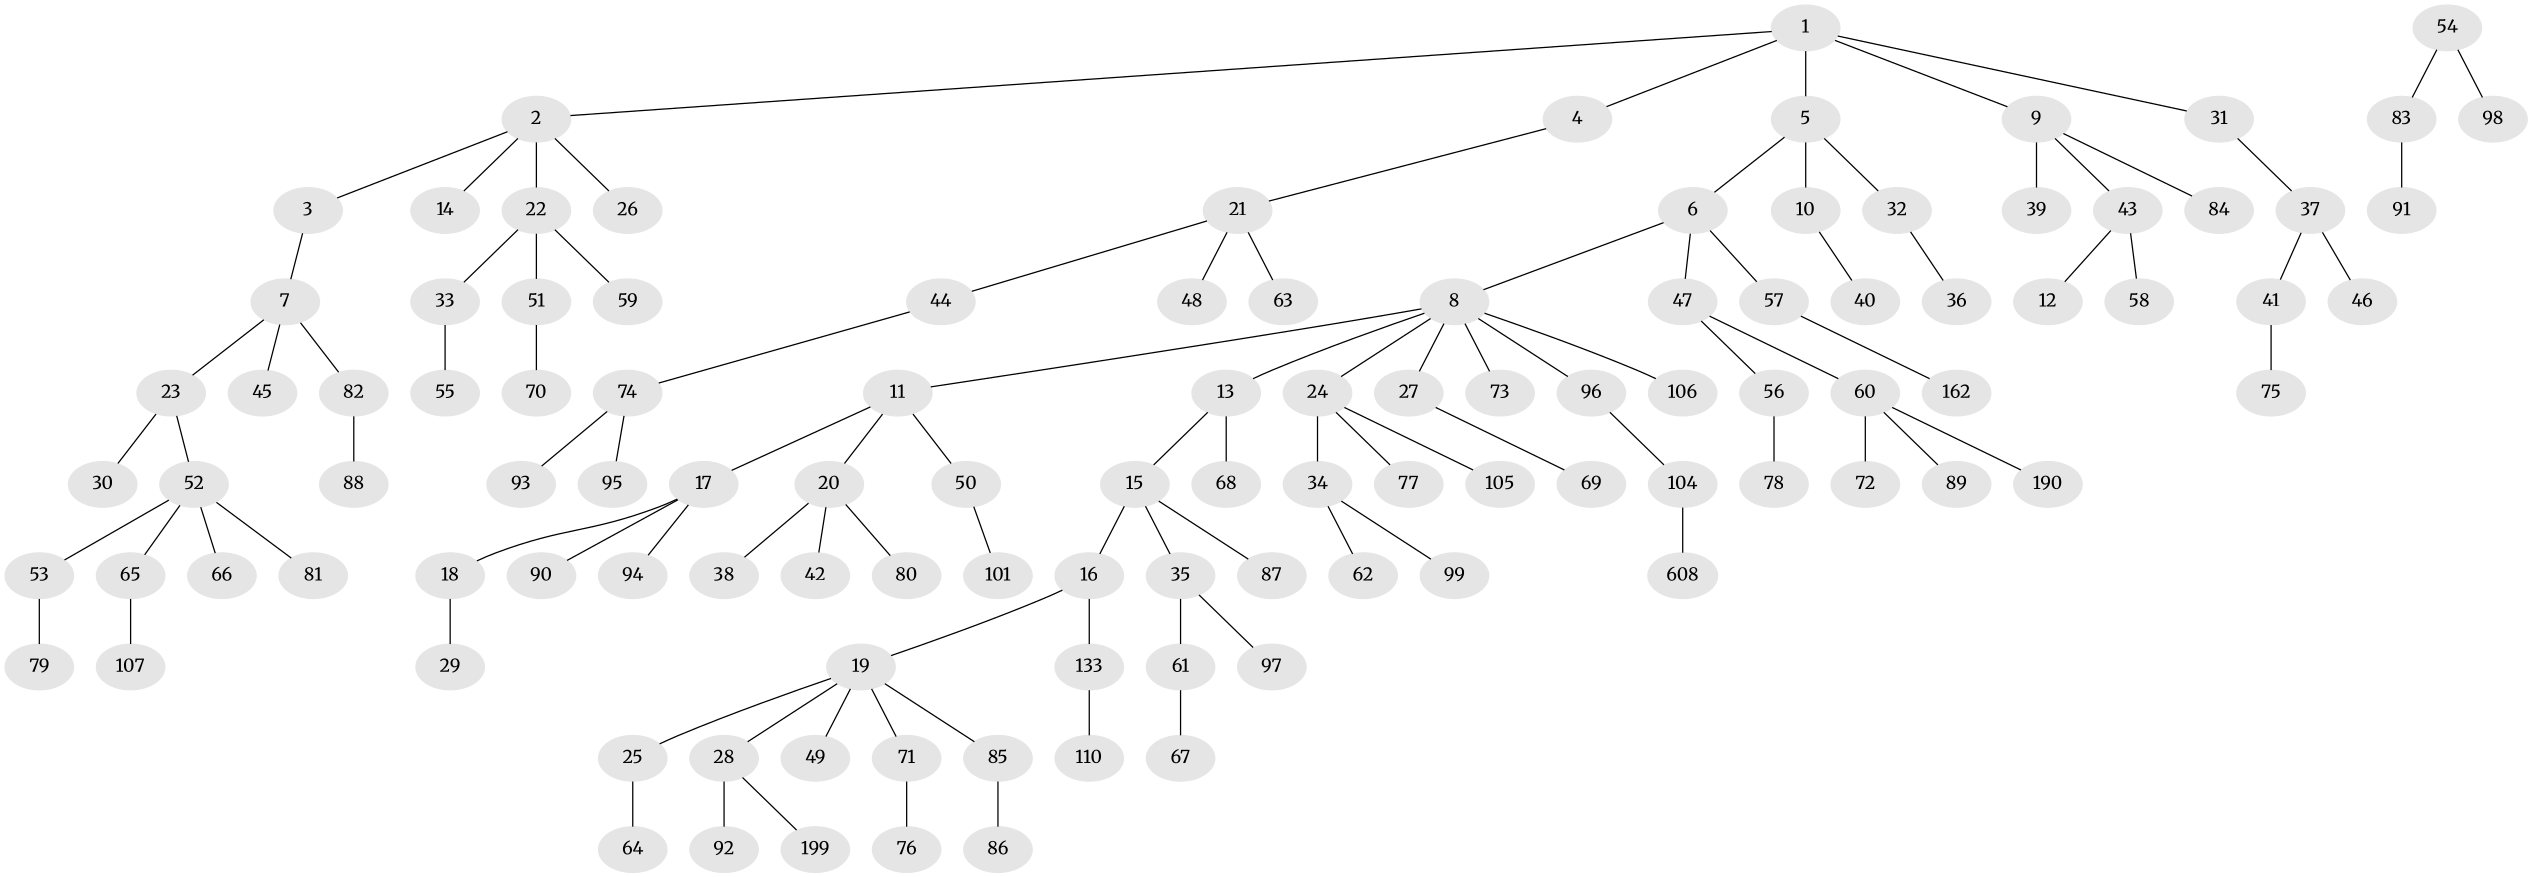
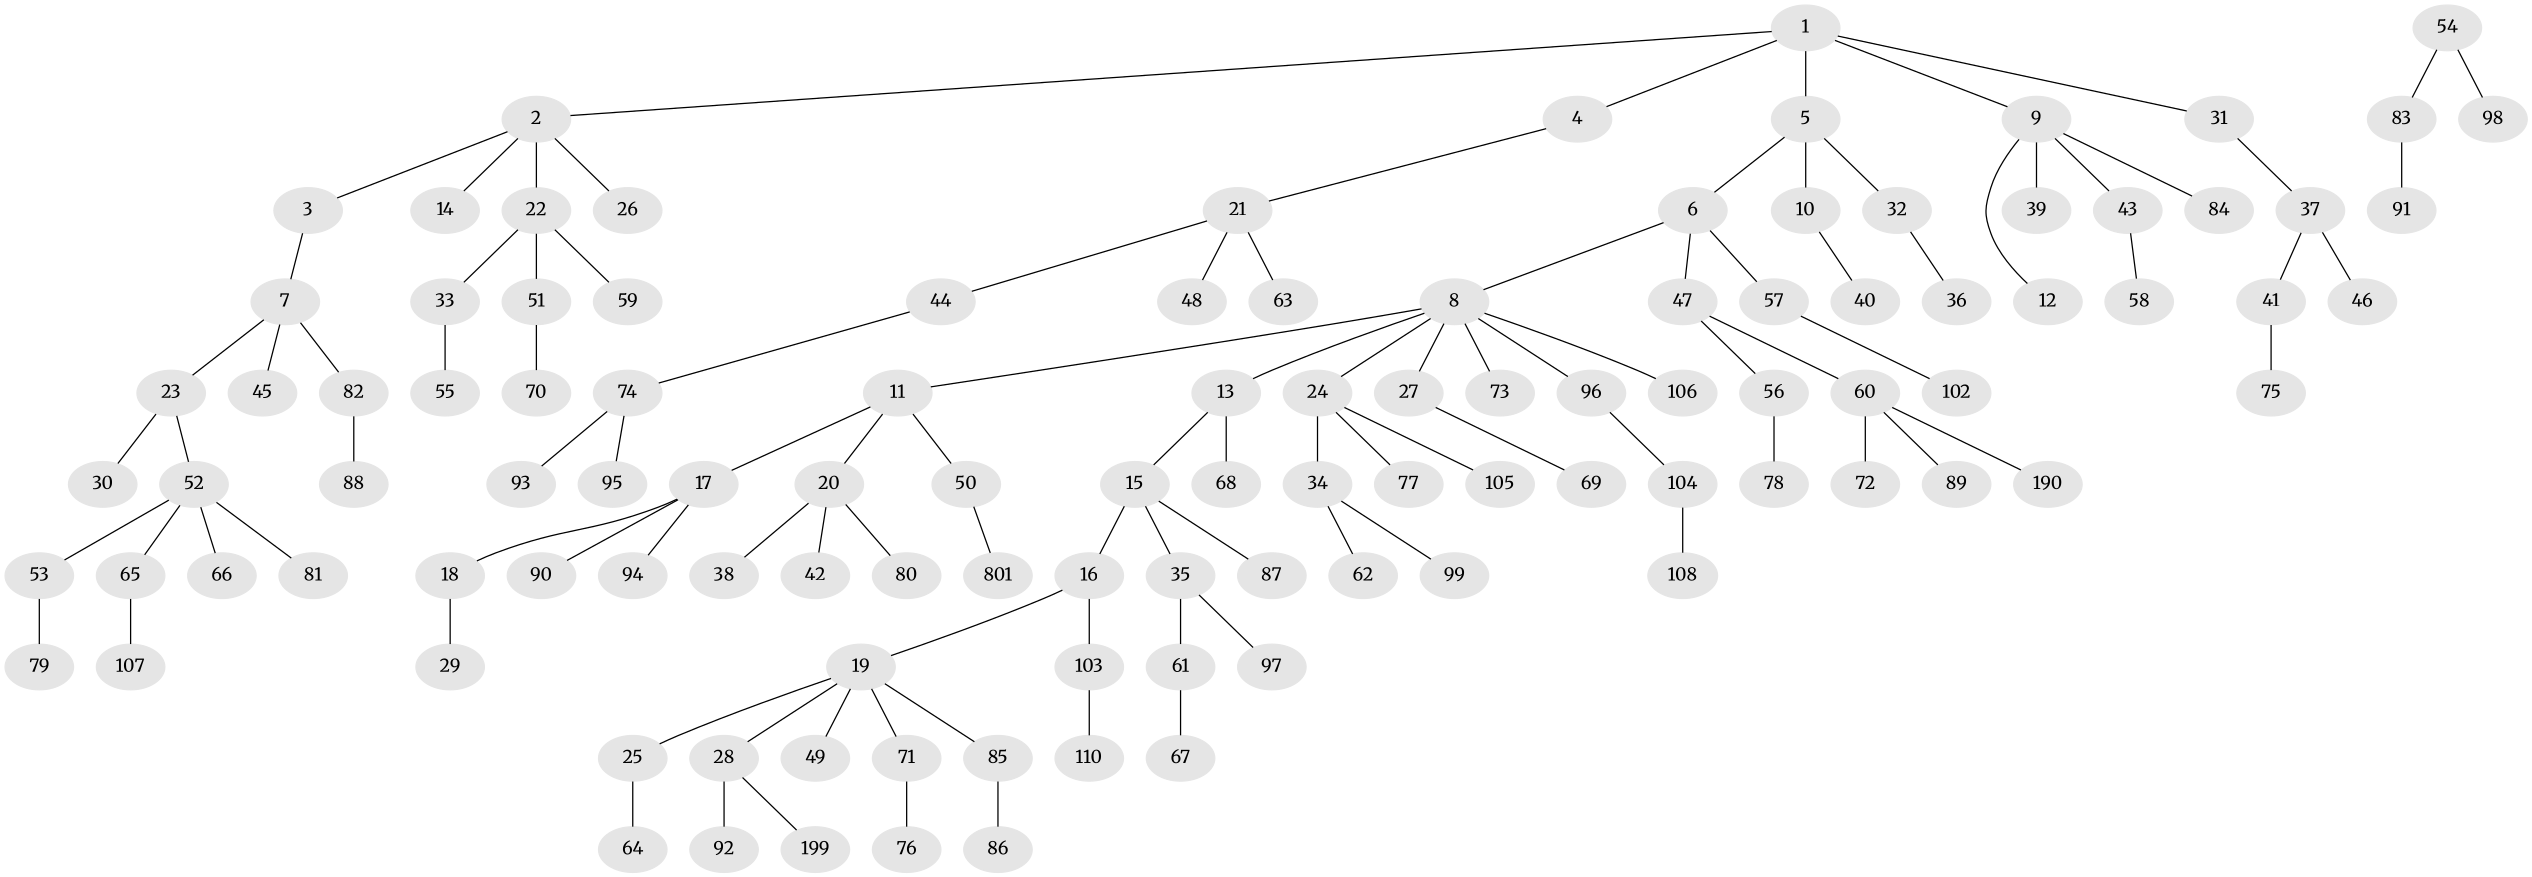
edge "43" -- "12": now "9" -- "12"
node "162": label "162" -> "102"
node "101": label "101" -> "801"
node "608": label "608" -> "108"
node "133": label "133" -> "103"
